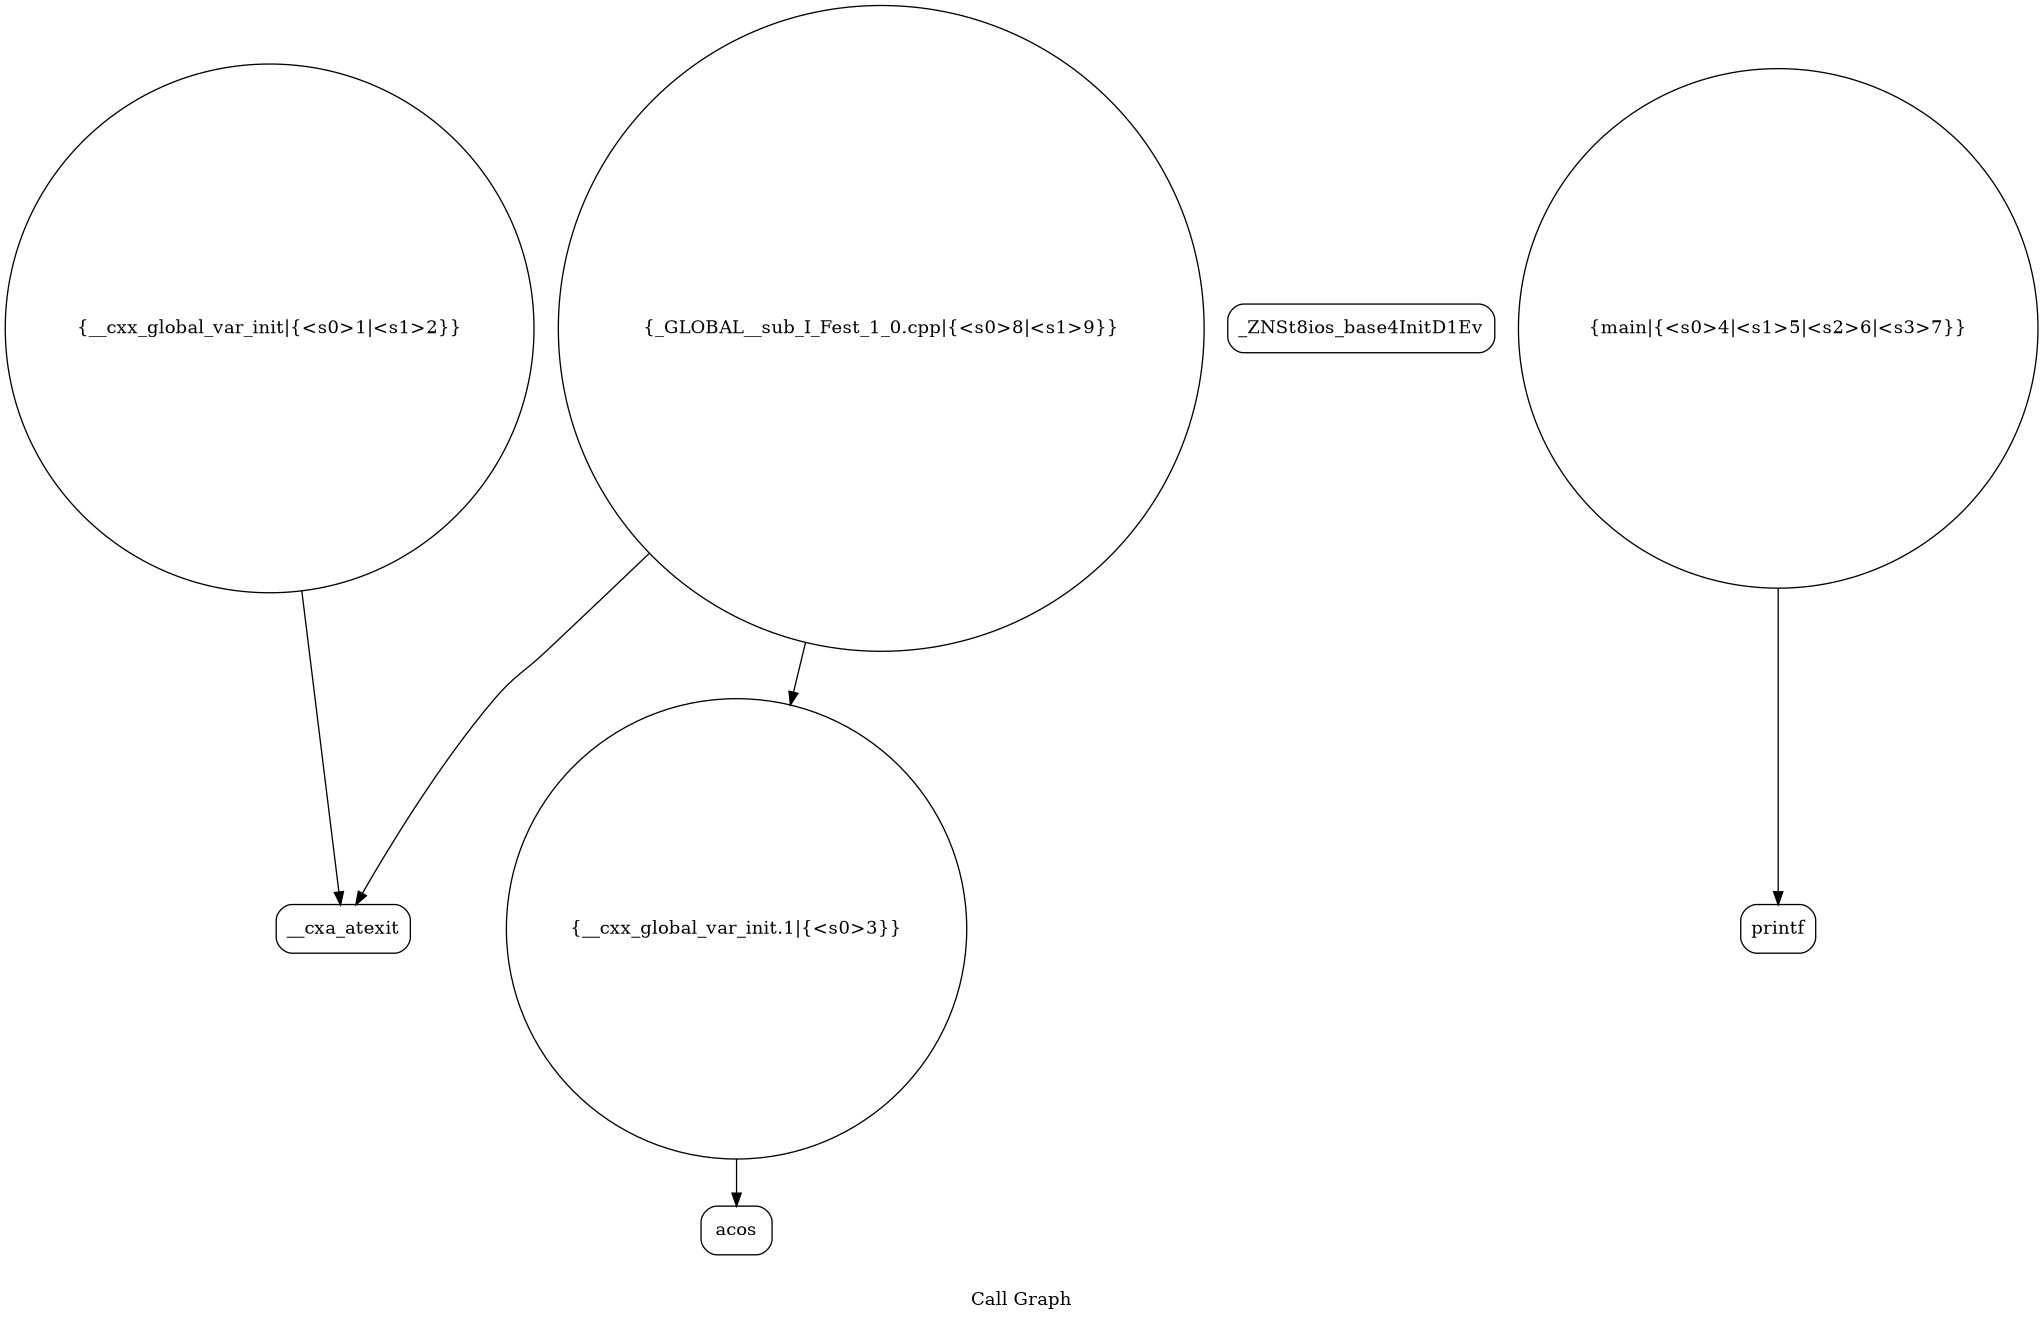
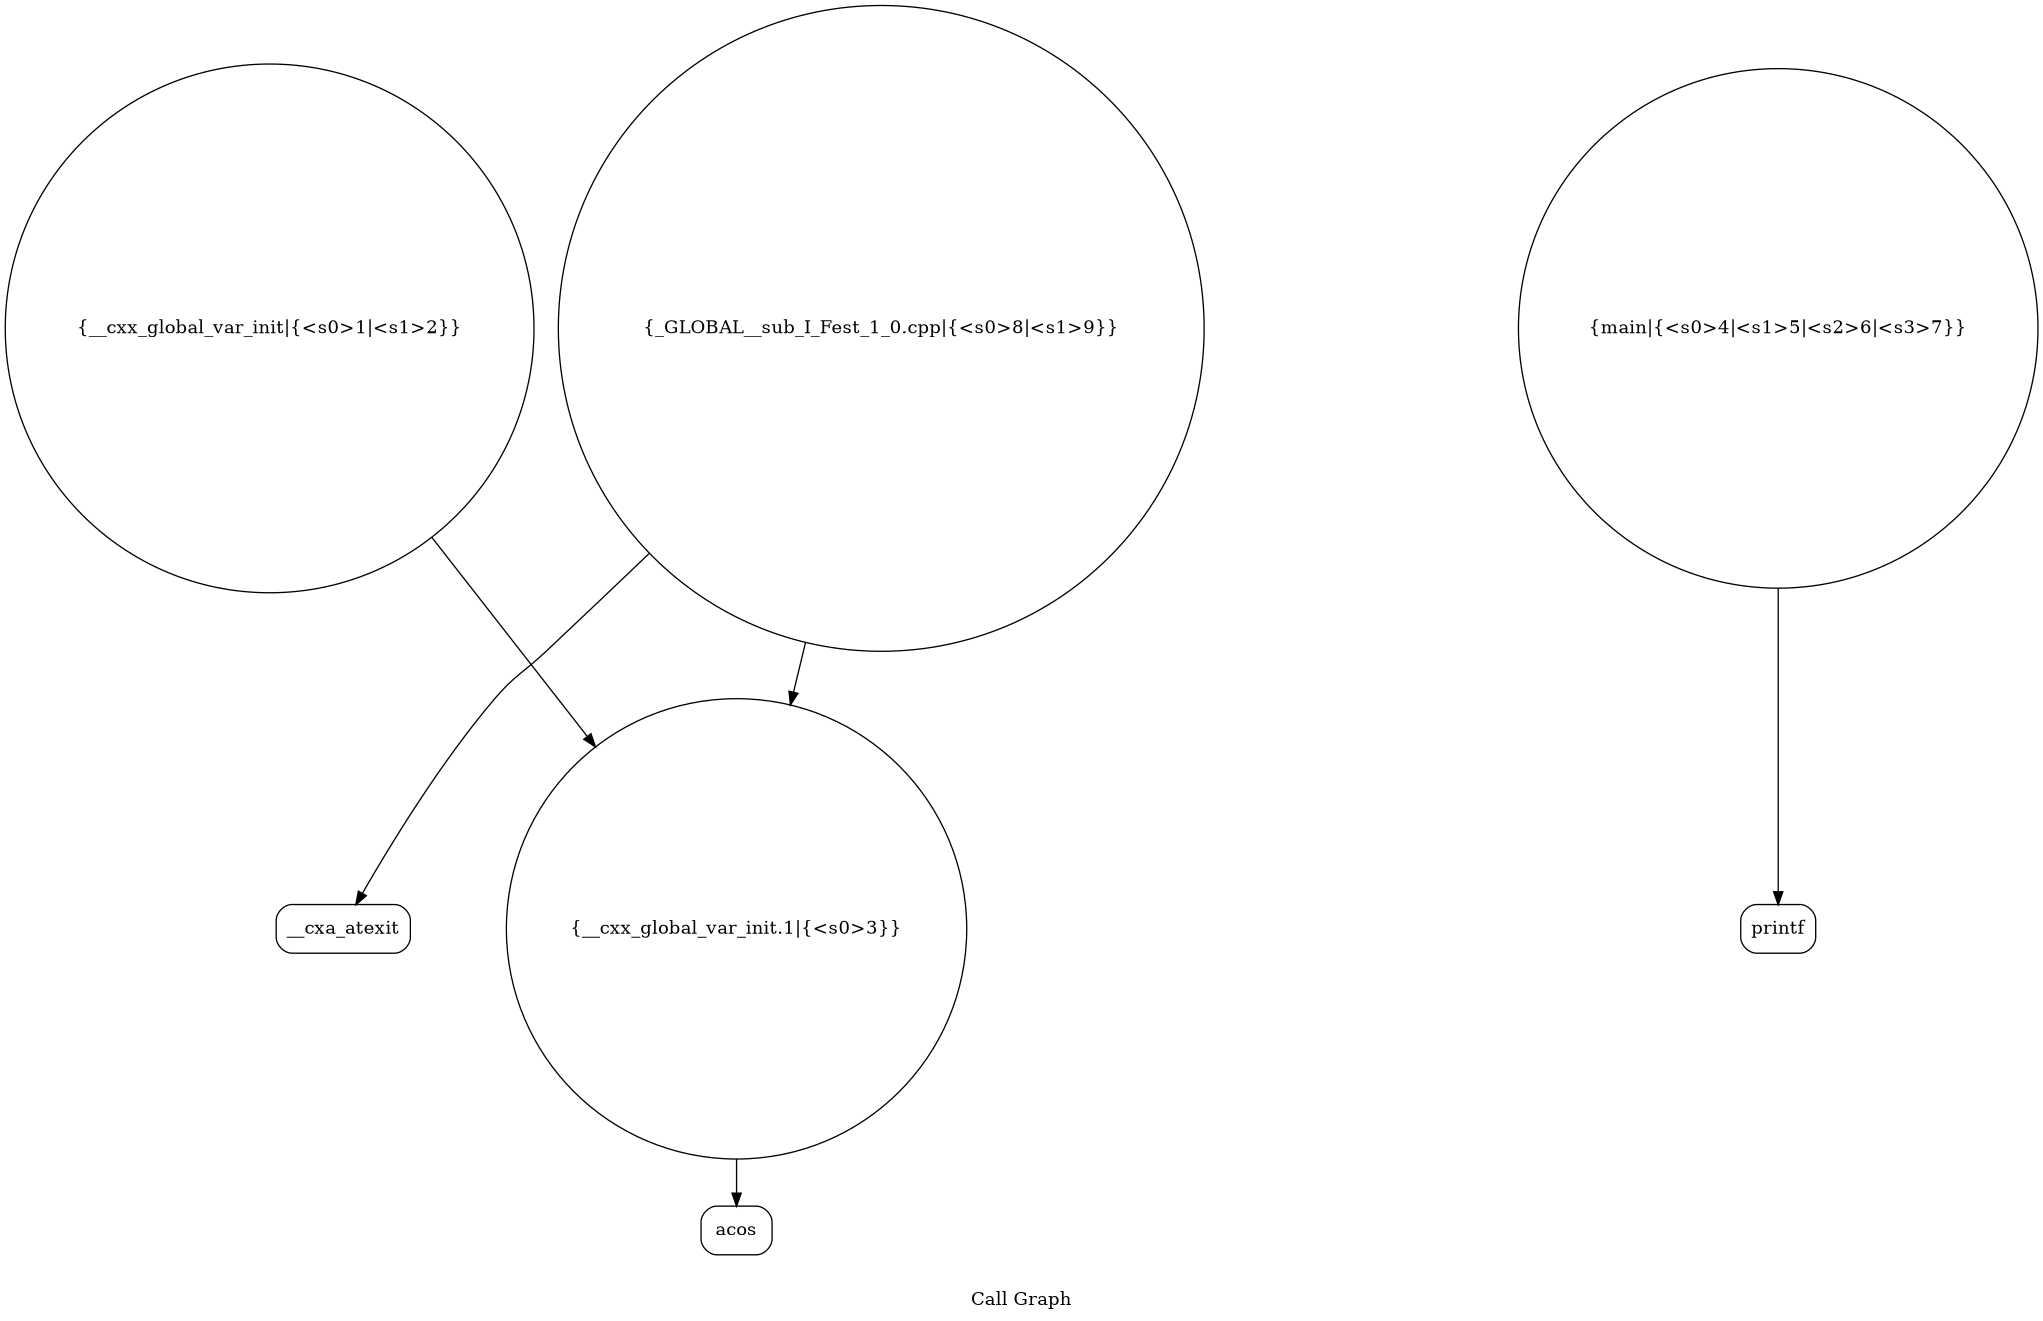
node "_ZNSt8ios_base4InitD1Ev": removed
edge "{__cxx_global_var_init|{<s0>1|<s1>2}}" -> "__cxa_atexit": now "{__cxx_global_var_init|{<s0>1|<s1>2}}" -> "{__cxx_global_var_init.1|{<s0>3}}"
